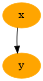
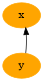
edge "x" -> "y": reversed
